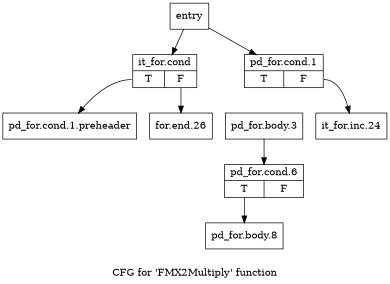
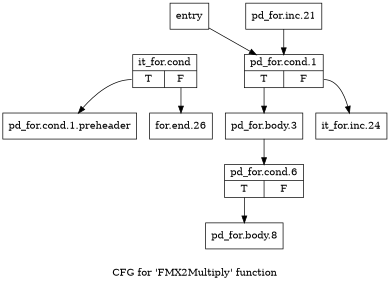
node "pd_for.inc.21": added
edge "entry" -> "it_for.cond": removed
edge "pd_for.cond.1" -> "pd_for.body.3": added
